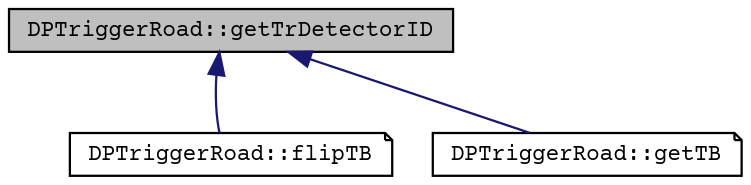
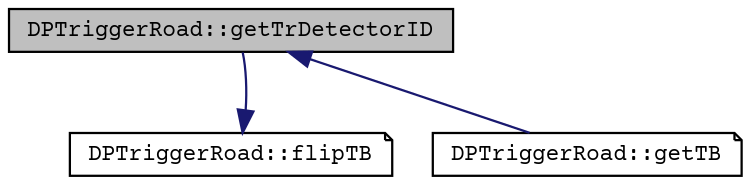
edge "DPTriggerRoad::flipTB" -> "DPTriggerRoad::getTrDetectorID": reversed
